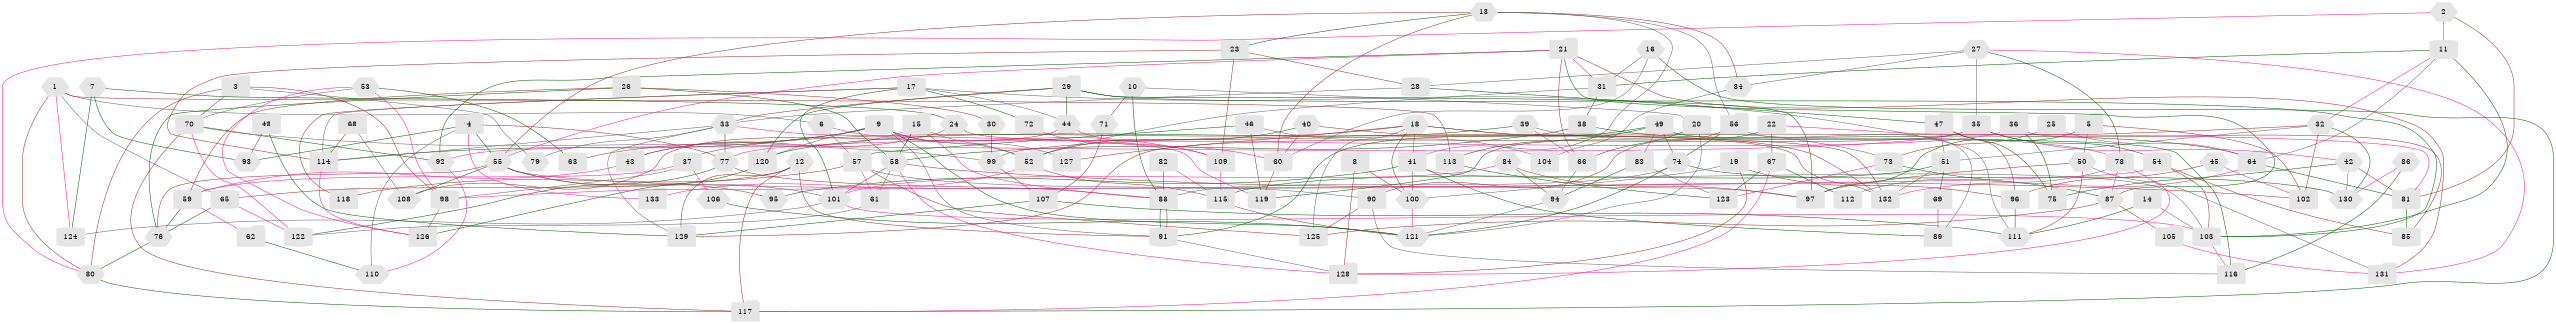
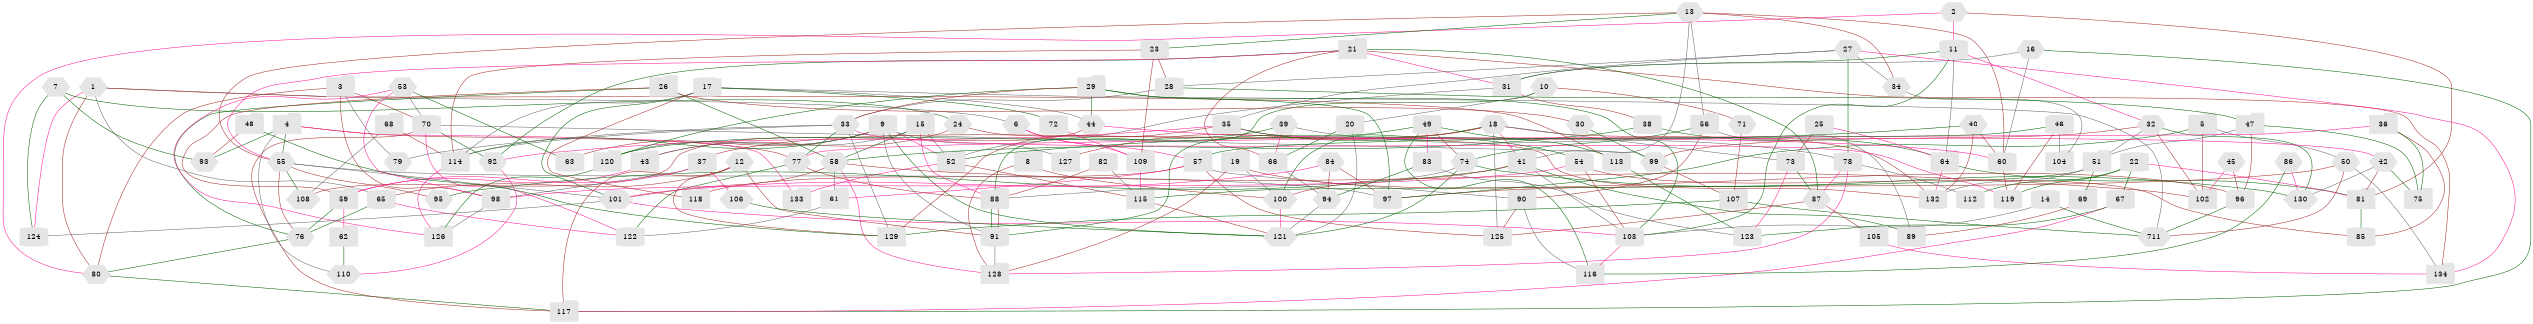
edge "67" -- "112": now "22" -- "112"
node "111": label "111" -> "711"
node "131": label "131" -> "134"
